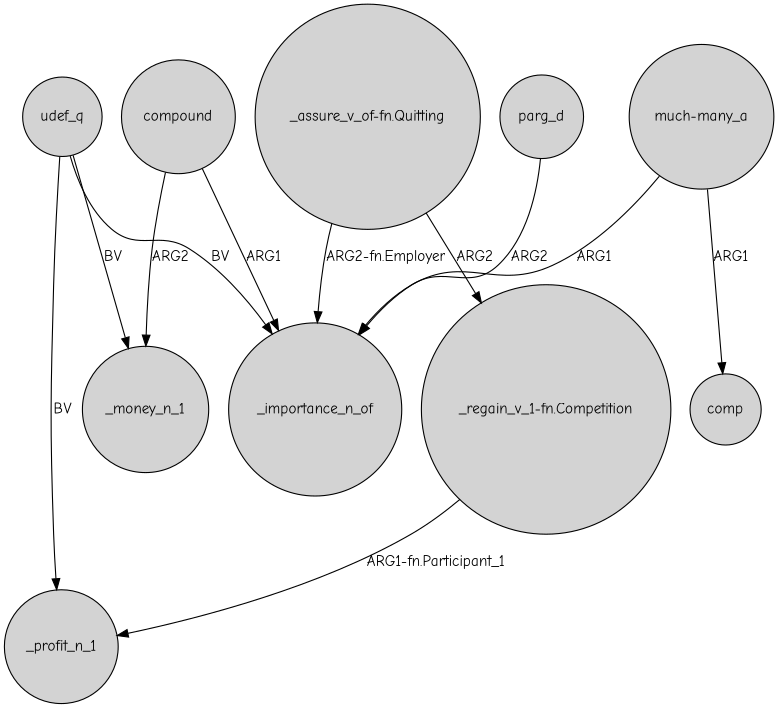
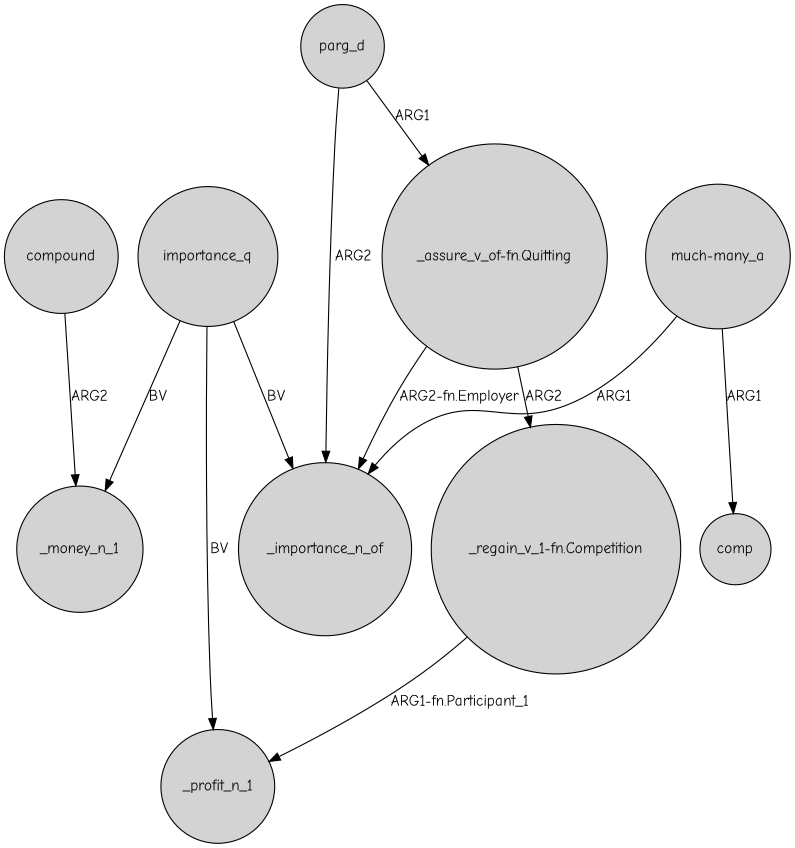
node "udef_q": label "udef_q" -> "importance_q"
edge "parg_d" -> "_assure_v_of-fn.Quitting": added, label "ARG1"
edge "compound" -> "_importance_n_of": removed, label "ARG1"
